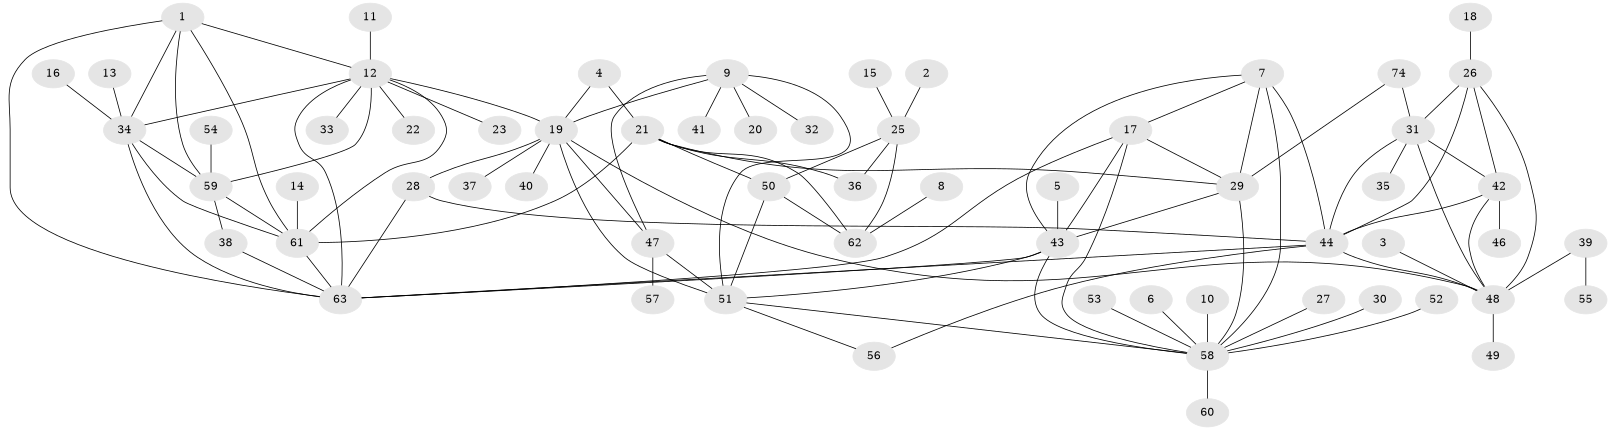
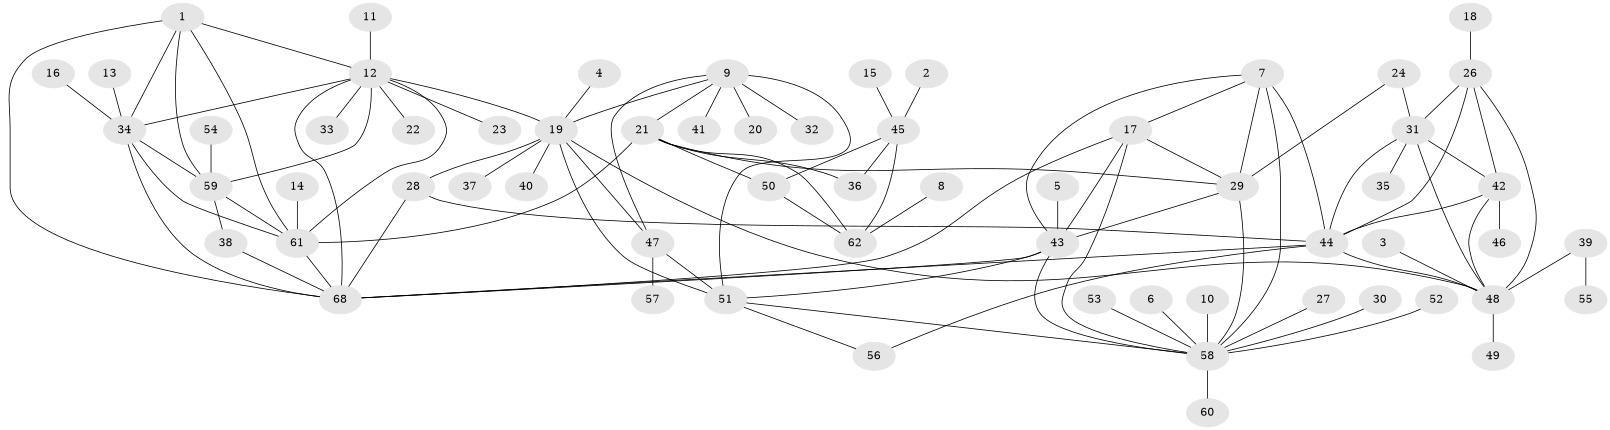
node "74": label "74" -> "24"
edge "4" -- "21": now "9" -- "21"
node "25": label "25" -> "45"
edge "50" -- "51": removed
node "63": label "63" -> "68"
